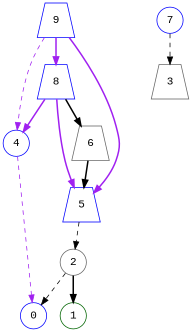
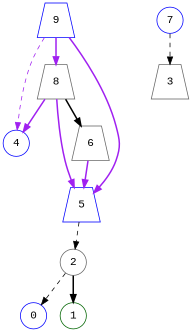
node "8": color blue -> gray40
edge "6" -> "5": color black -> purple
edge "4" -> "0": removed
